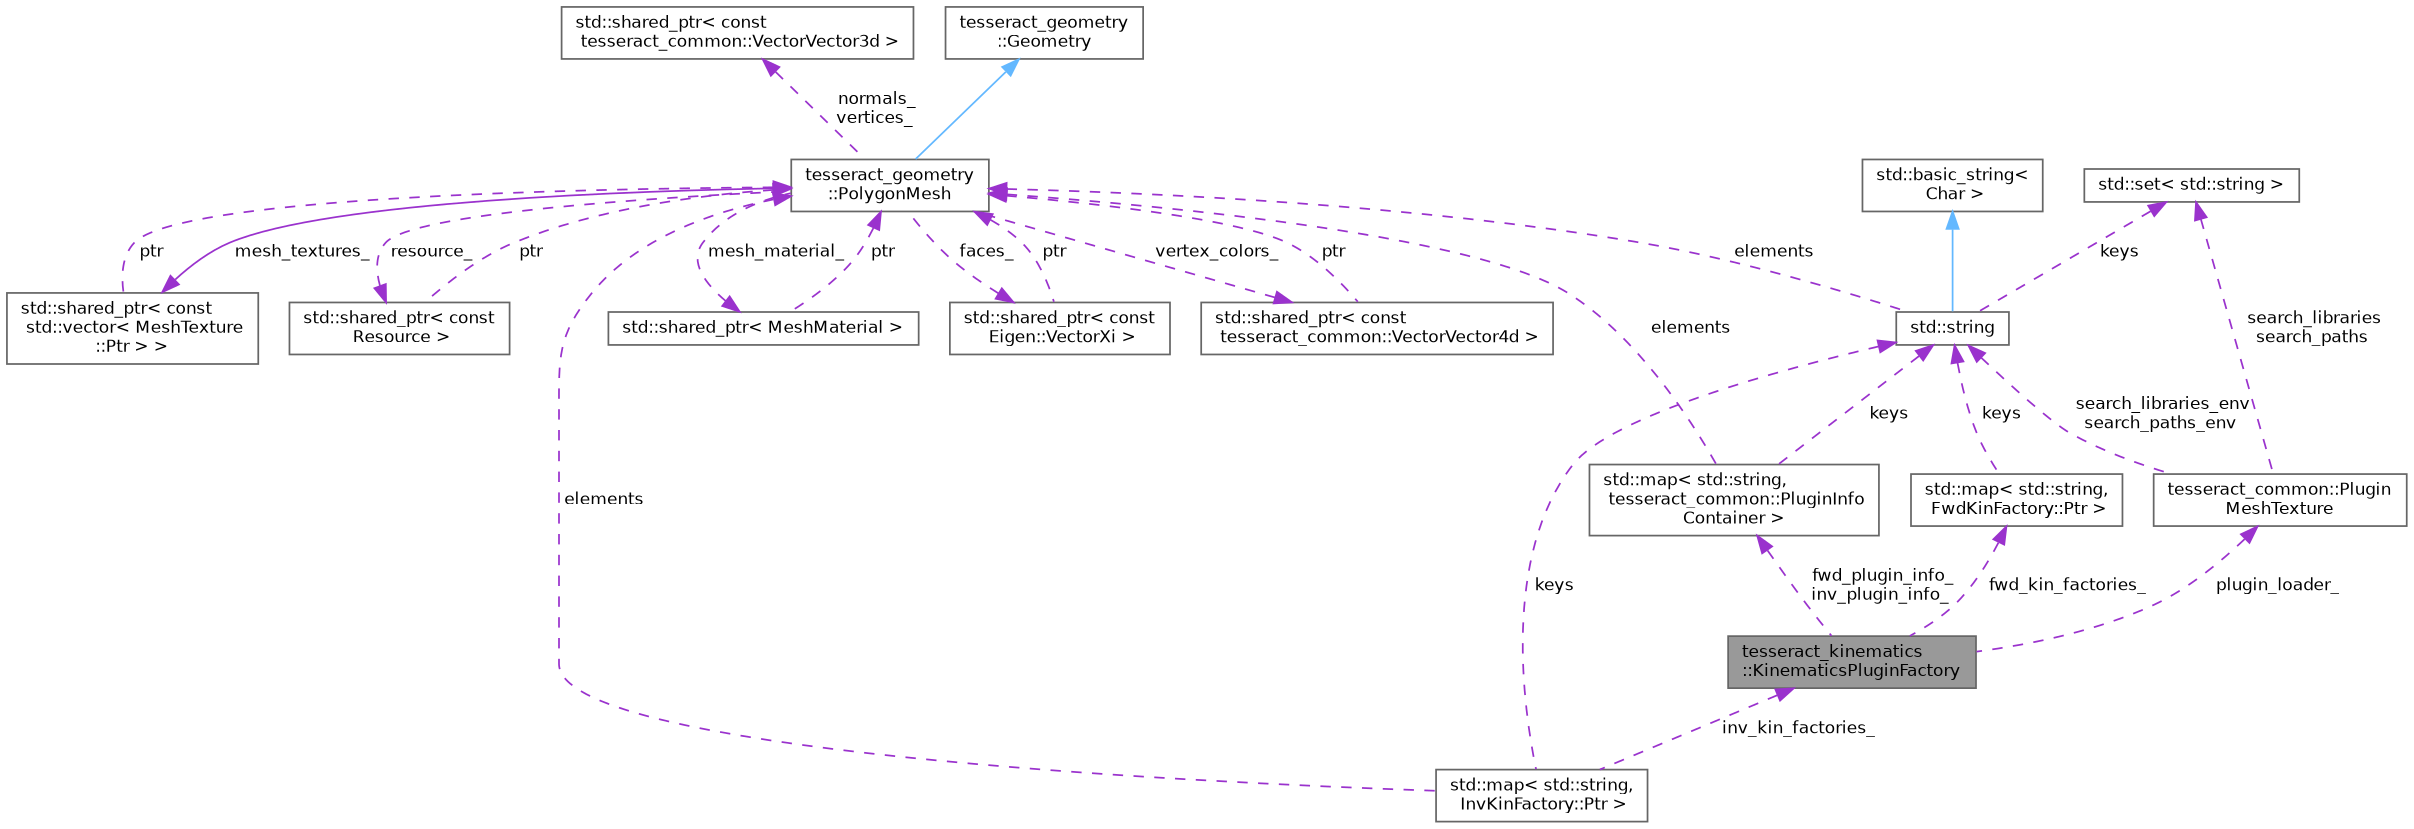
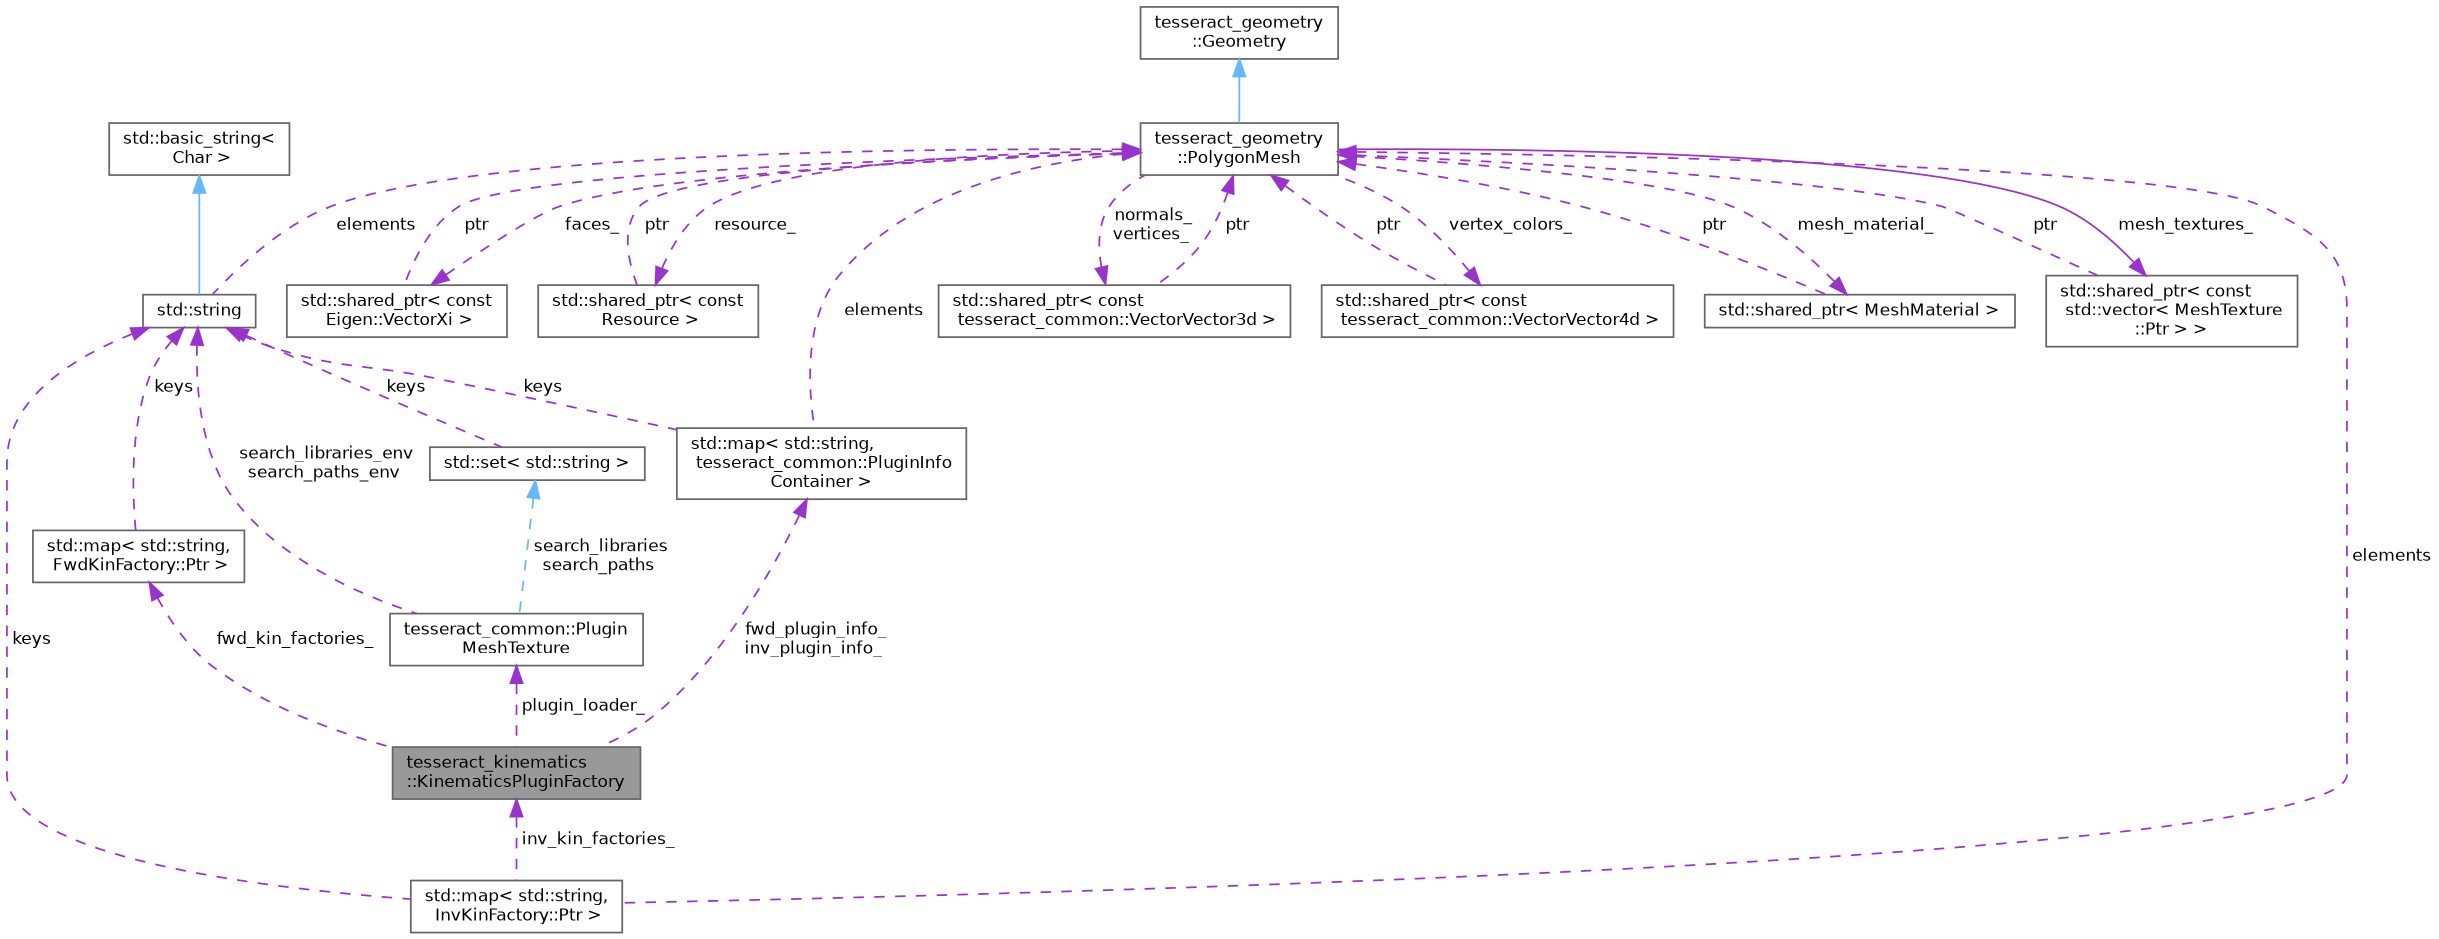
edge "std::shared_ptr< const tesseract_common::VectorVector3d >" -> "tesseract_geometry ::PolygonMesh": added, label "ptr"
edge "std::string" -> "std::set< std::string >": reversed
edge "tesseract_common::Plugin MeshTexture" -> "std::set< std::string >": color darkorchid3 -> steelblue1
